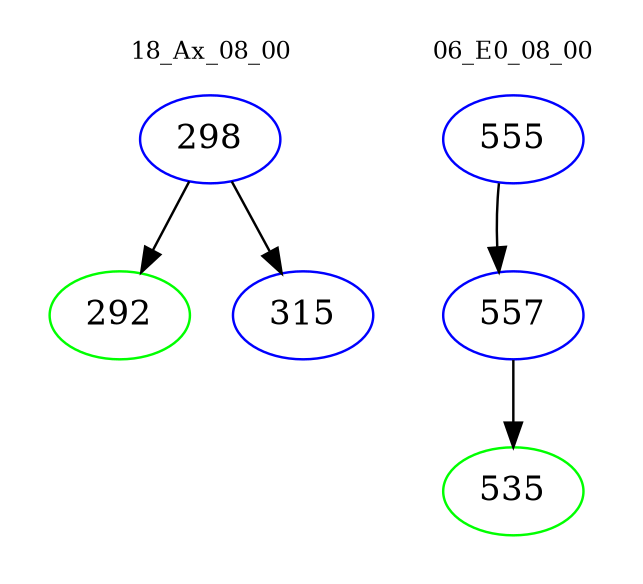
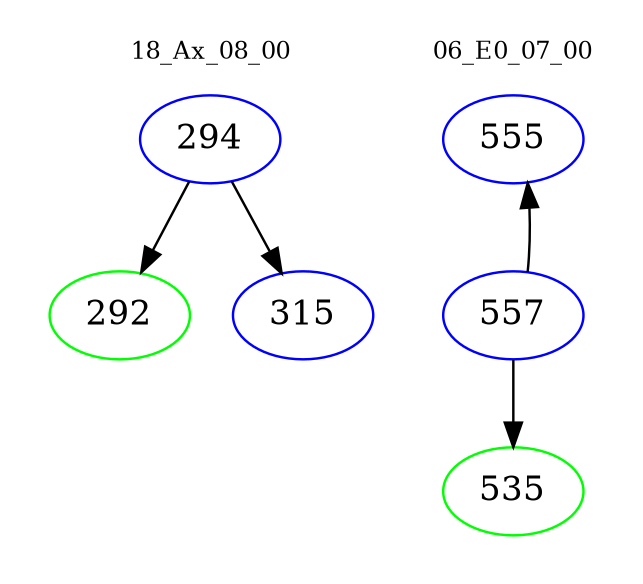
cluster "06_E0_08_00": label "06_E0_08_00" -> "06_E0_07_00"
node "298": label "298" -> "294"
edge "555" -> "557": reversed
